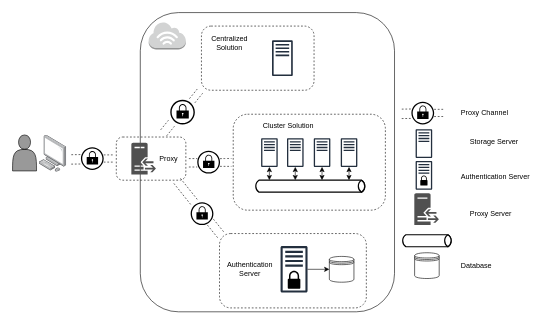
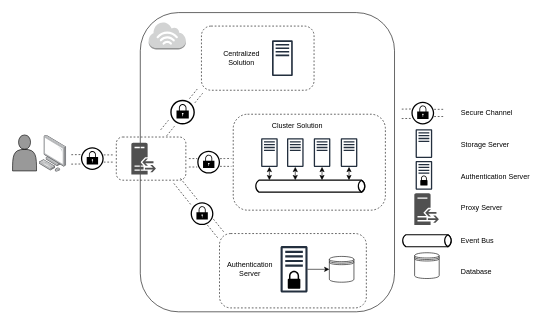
node "Centralized Solution": moved (229, 43) -> (241, 58)
node "Proxy Channel": label "Proxy Channel" -> "Secure Channel"
node "Cluster Solution": moved (288, 127) -> (297, 127)
node "Storage Server": moved (505, 142) -> (496, 145)
node "Proxy": removed
node "Proxy Server": moved (493, 214) -> (484, 208)
node "Event Bus": added
node "Database": moved (478, 266) -> (478, 272)
